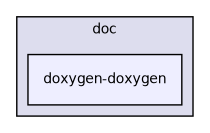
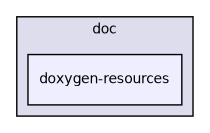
node "doxygen-doxygen": label "doxygen-doxygen" -> "doxygen-resources"
